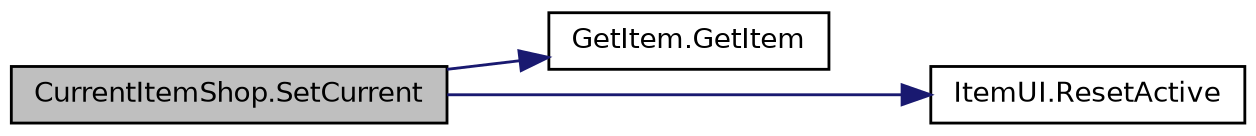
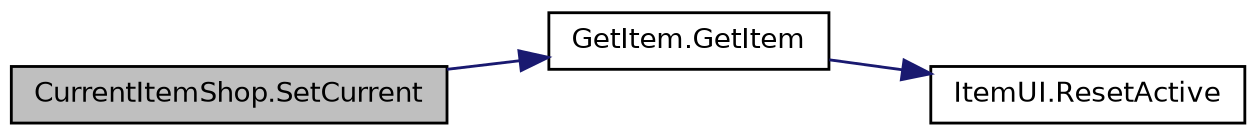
edge "CurrentItemShop.SetCurrent" -> "ItemUI.ResetActive": now "GetItem.GetItem" -> "ItemUI.ResetActive"
